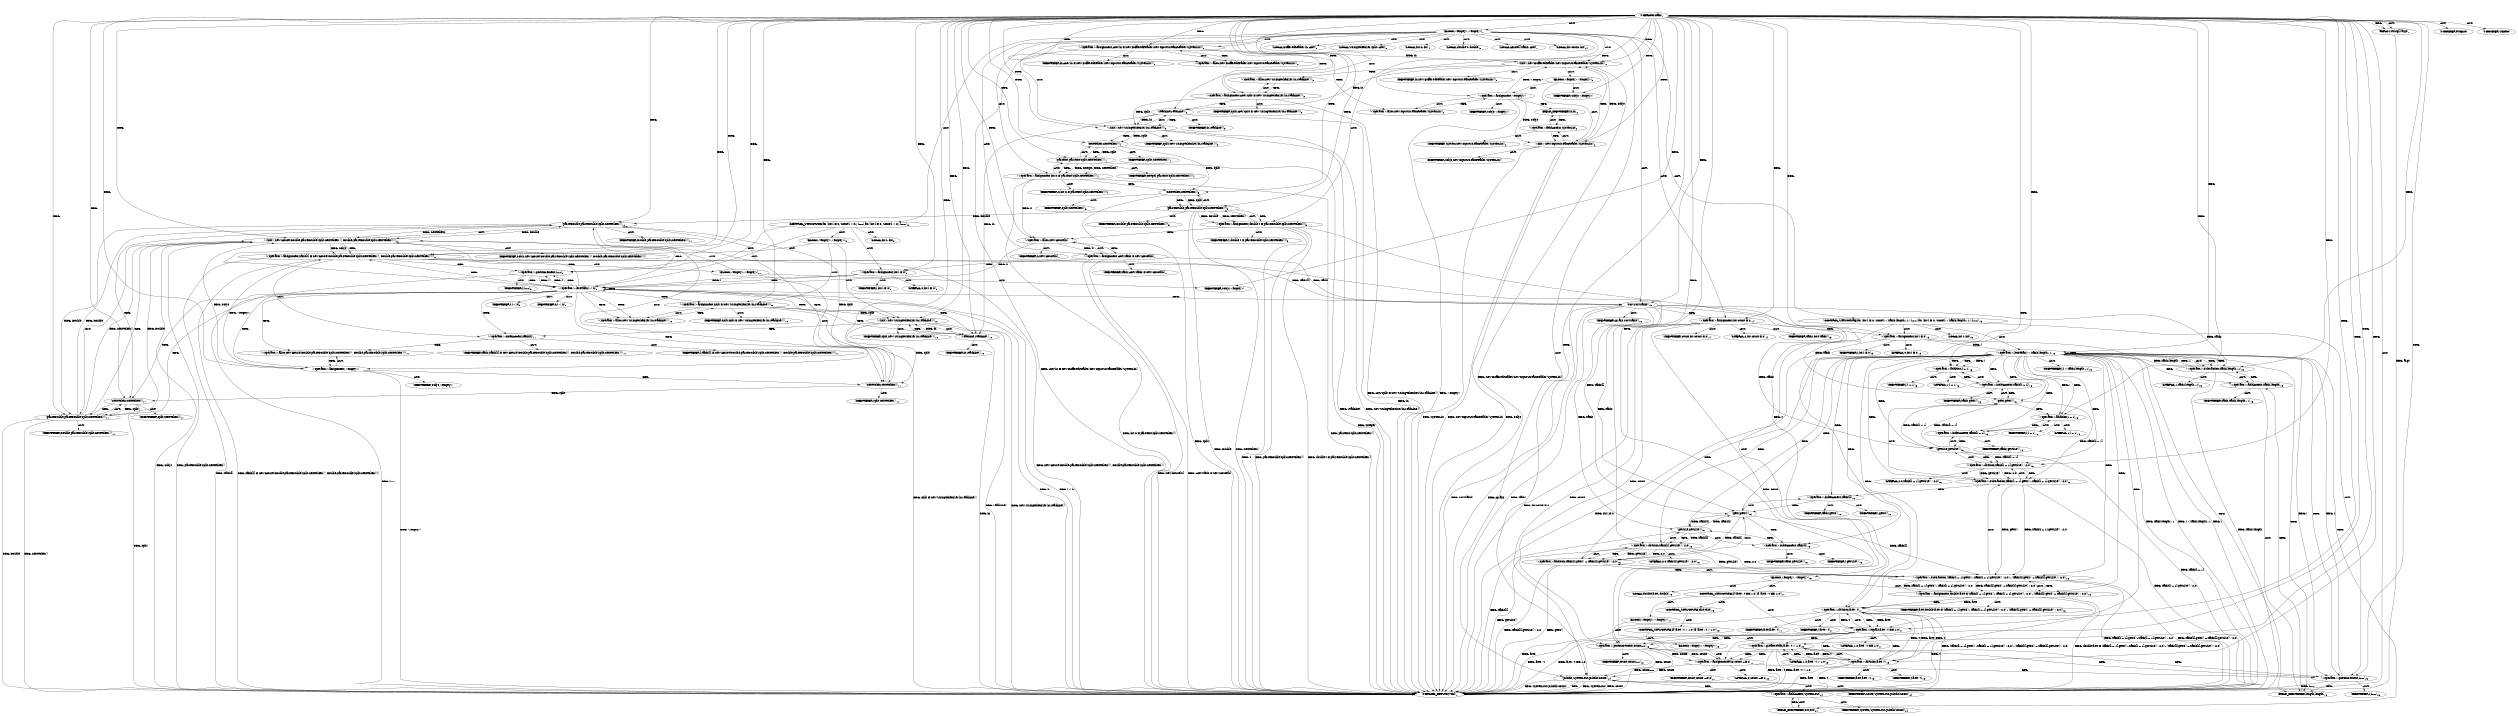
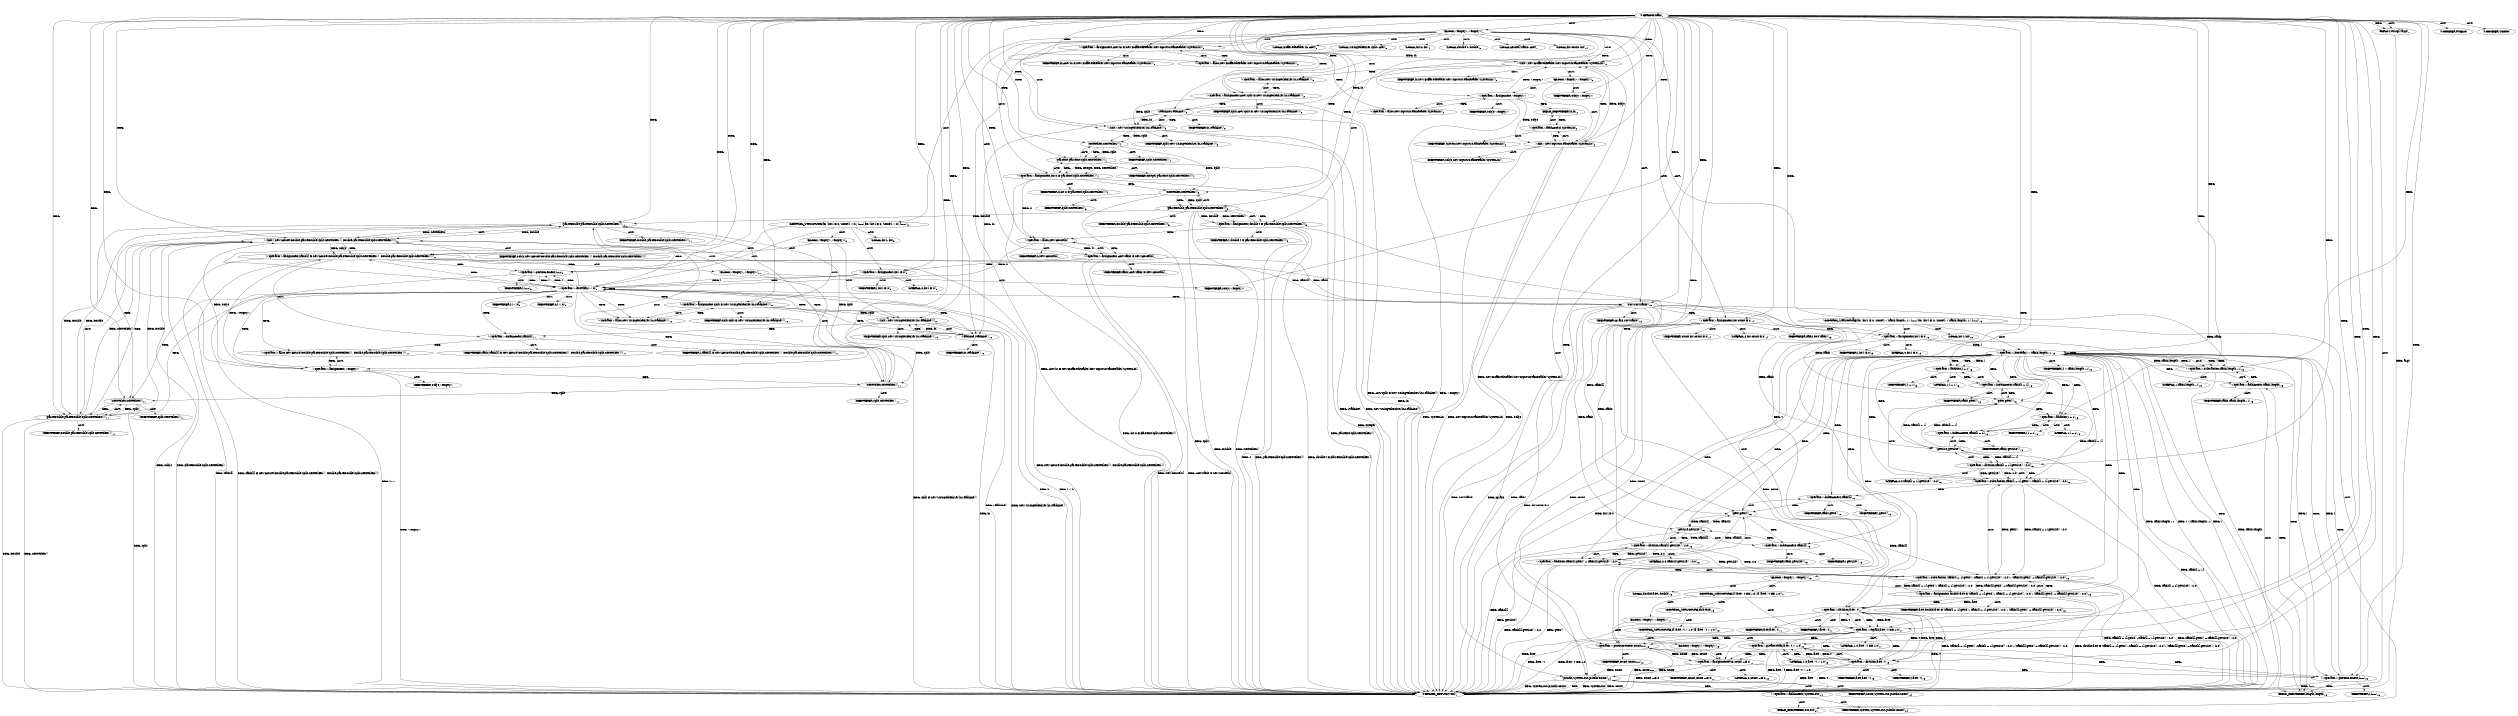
edge "(<operator>.lessThan,i < xaxis.length - 1)" -> "(<operator>.division,xaxis[i].getSize() / 2.0)": reversed
edge "(<operator>.postIncrement,count++)" -> "(println,System.out.println(count))": now "(IDENTIFIER,count,count++)" -> "(println,System.out.println(count))"
edge "(<operator>.assignmentPlus,count += 2)" -> "(METHOD_RETURN,void)": added, label "DDG: count += 2"
edge "(FIELD_IDENTIFIER,out,out)" -> "(<operator>.fieldAccess,System.out)": removed, label "CFG:"
